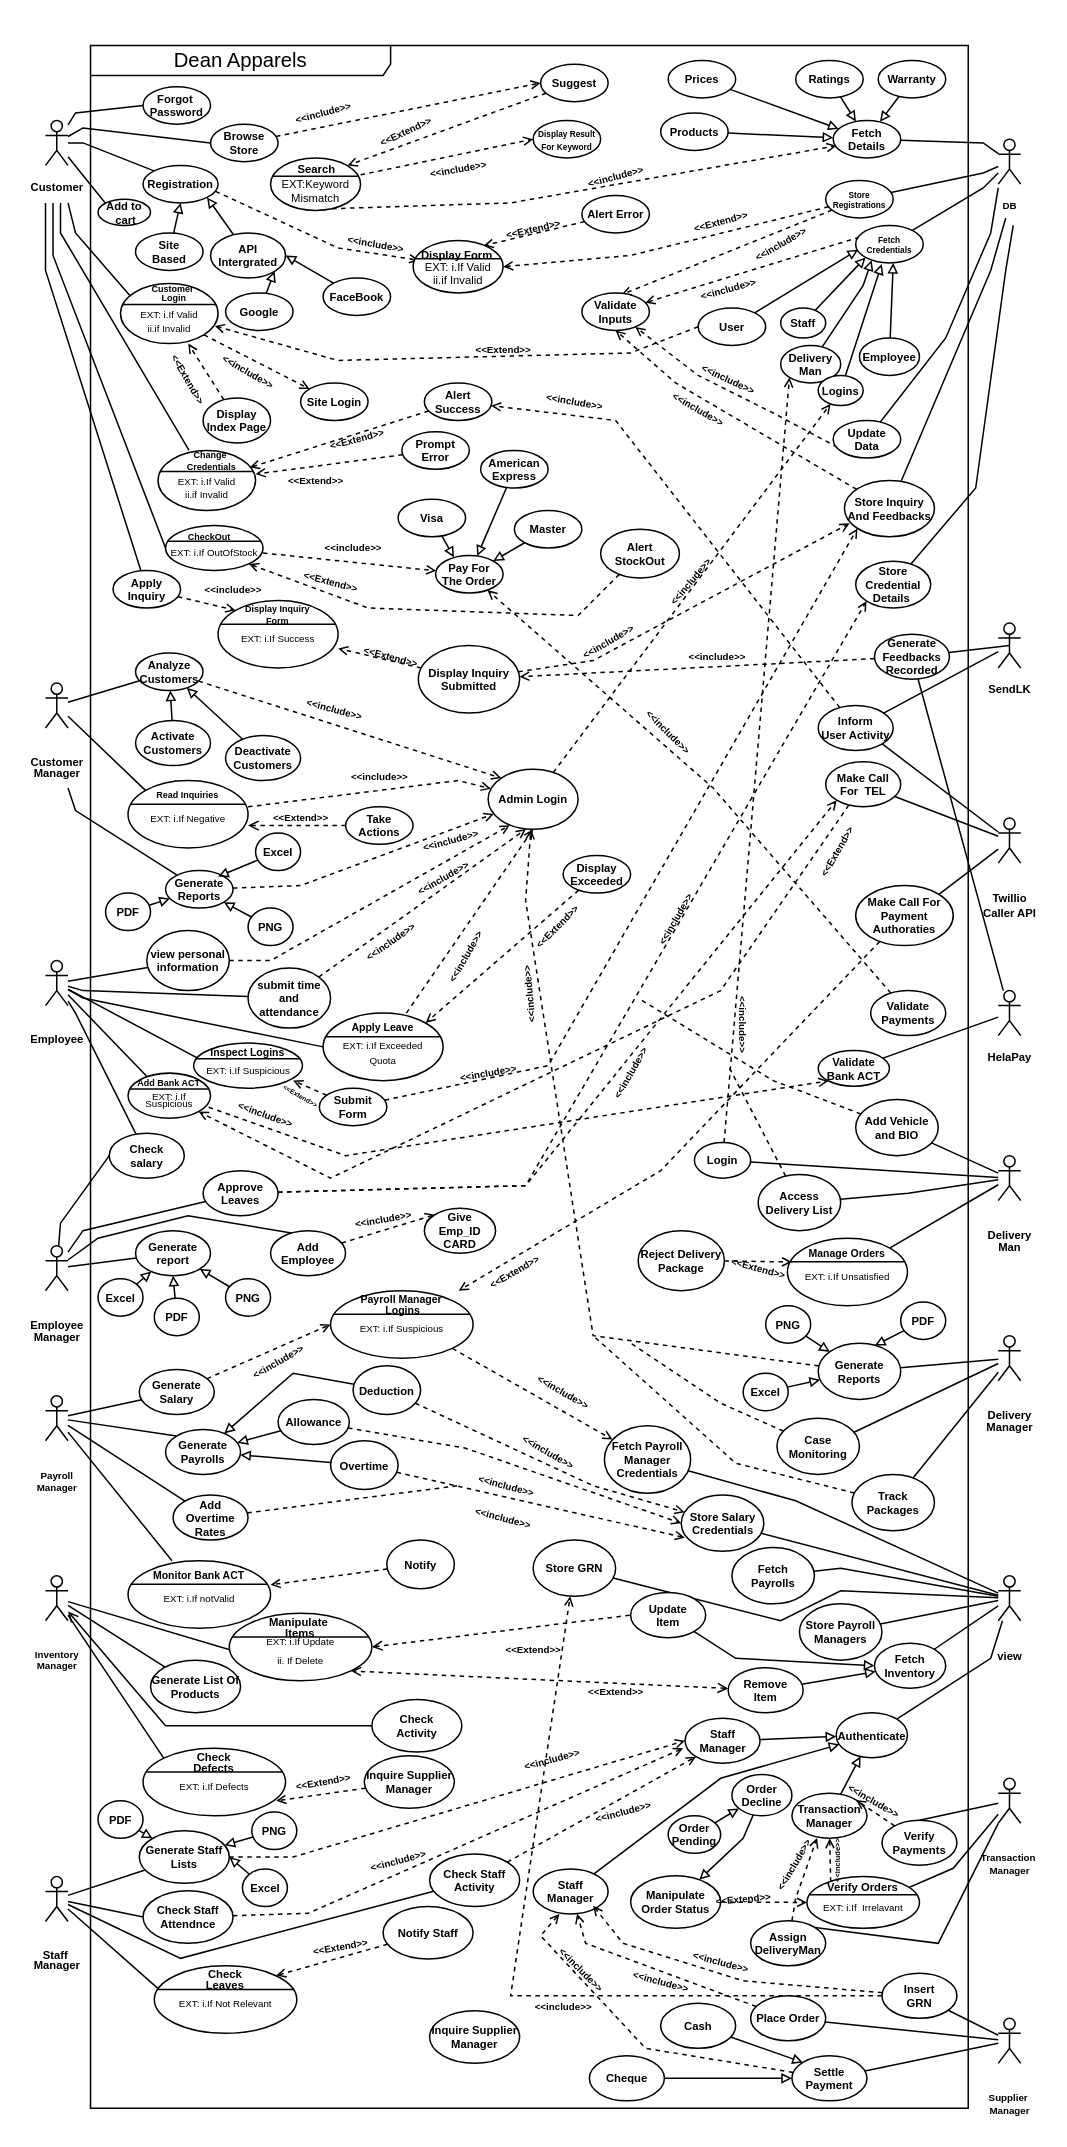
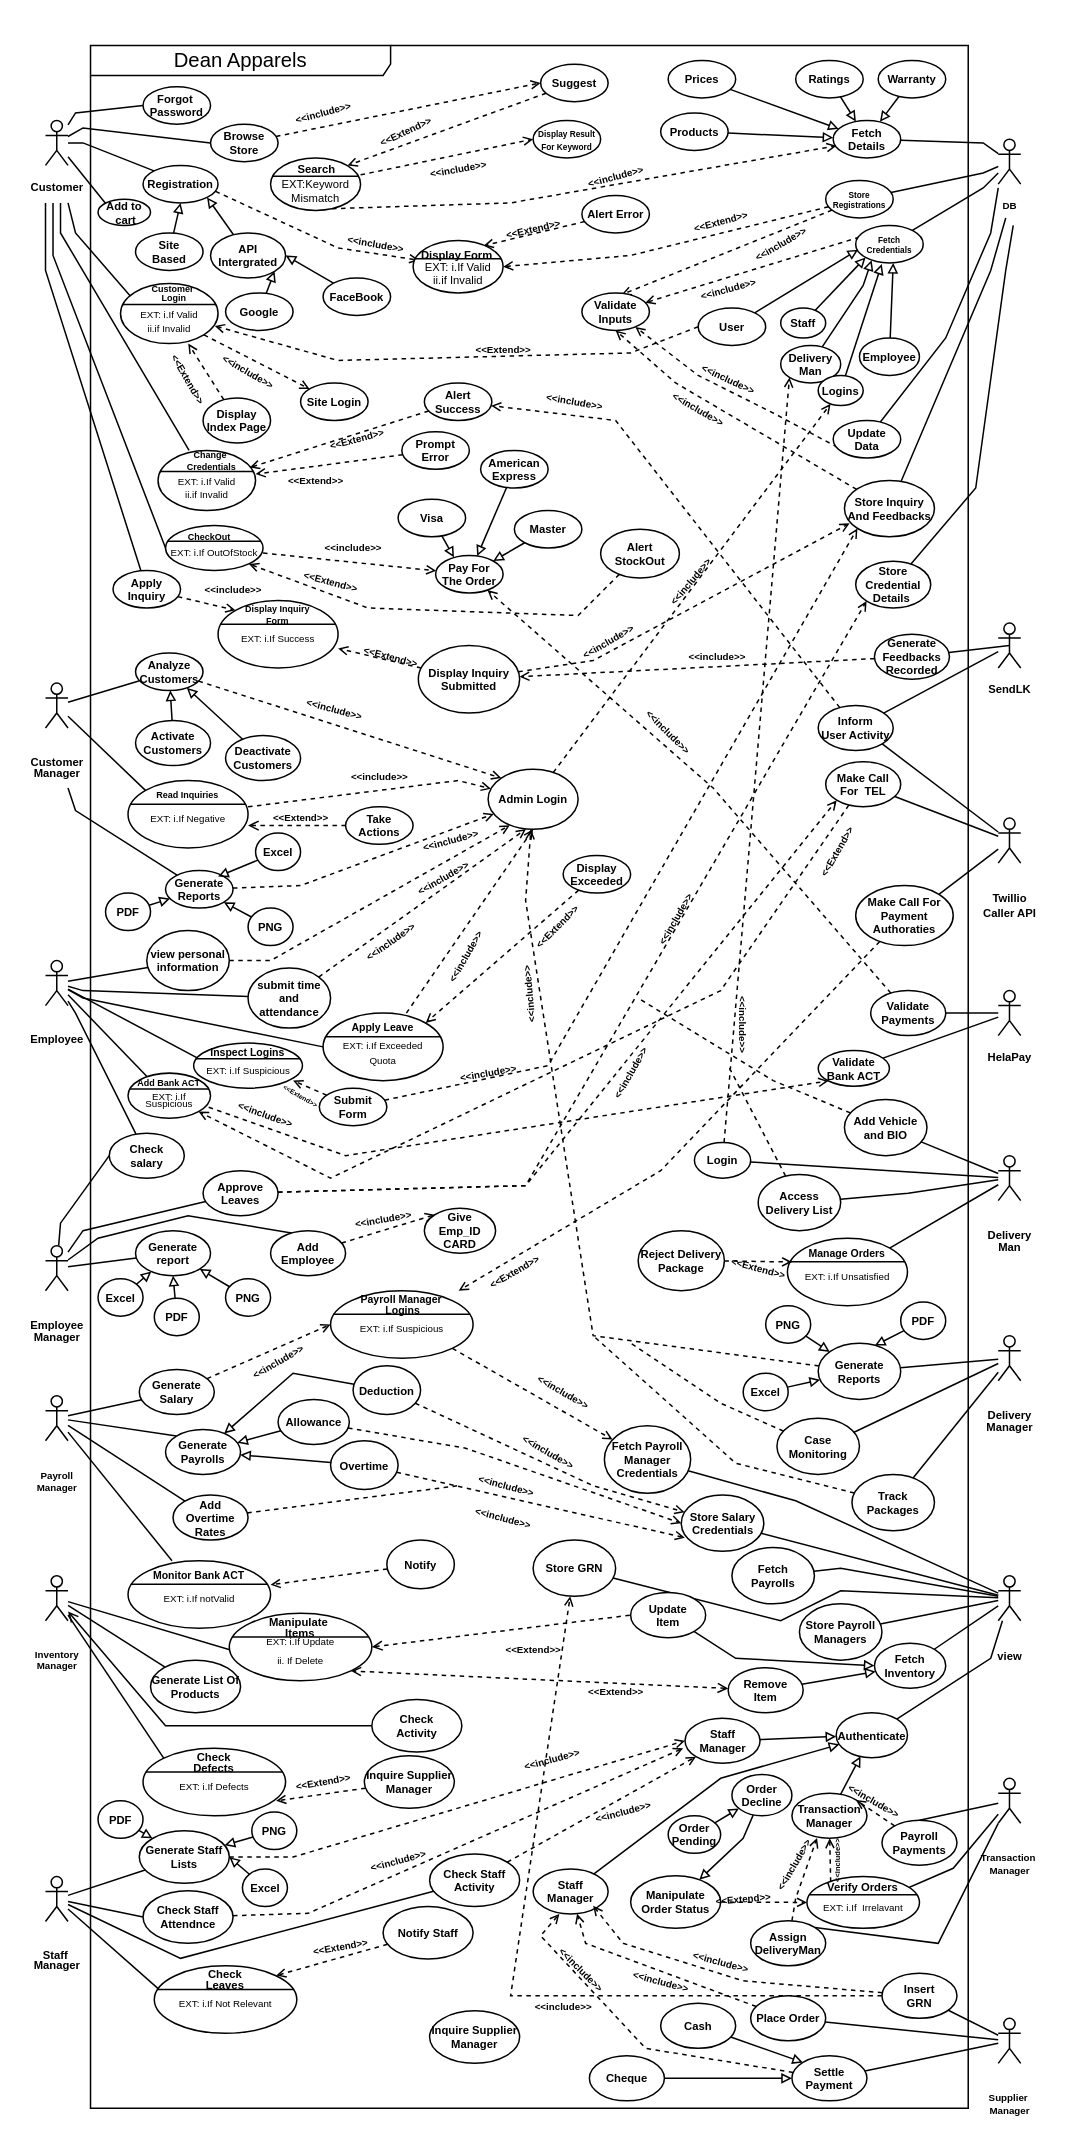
edge "Generate Feedbacks Recorded" -- "HelaPay": now "Validate Payments" -- "HelaPay"
node "Add Vehicle and BIO": moved (897, 1127) -> (885, 1127)
node "Verify Payments": label "Verify Payments" -> "Payroll Payments"
